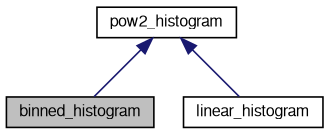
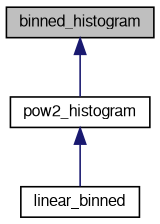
edge "binned_histogram" -> "pow2_histogram": reversed
node "linear_histogram": label "linear_histogram" -> "linear_binned"
